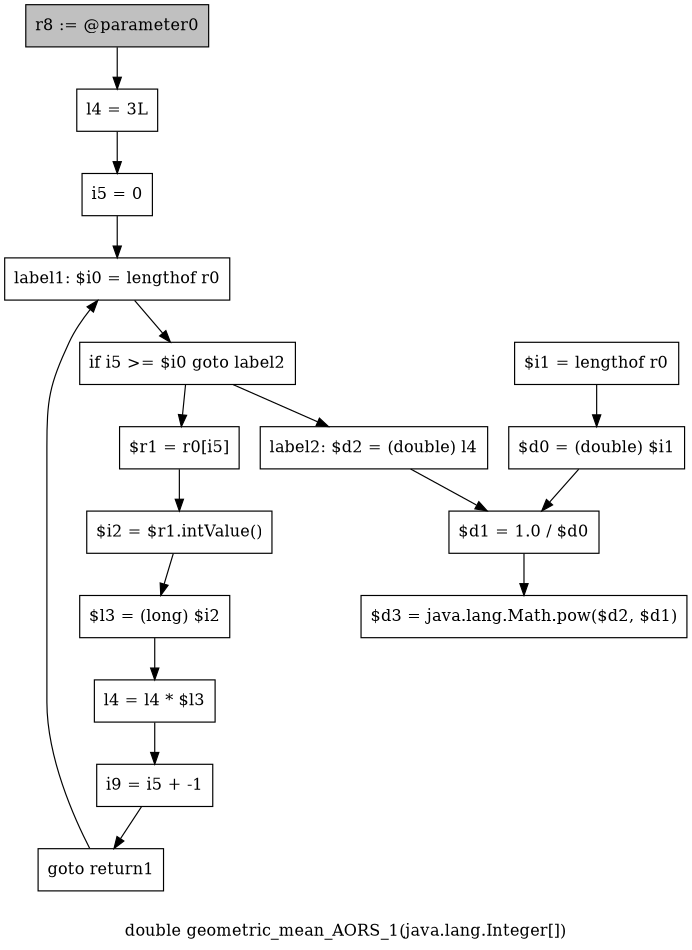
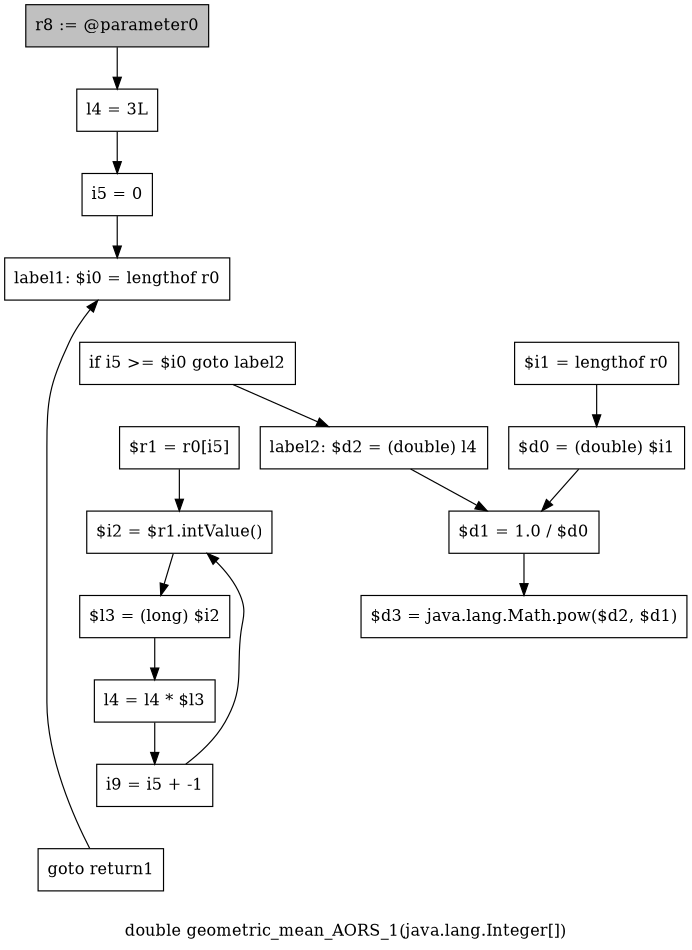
edge "label1: $i0 = lengthof r0" -> "if i5 >= $i0 goto label2": removed
edge "if i5 >= $i0 goto label2" -> "$r1 = r0[i5]": removed
edge "i9 = i5 + -1" -> "goto return1": now "i9 = i5 + -1" -> "$i2 = $r1.intValue()"
